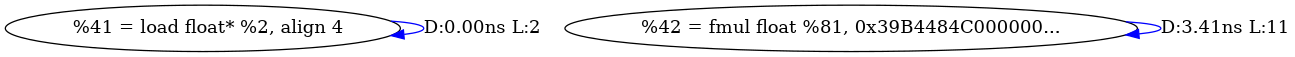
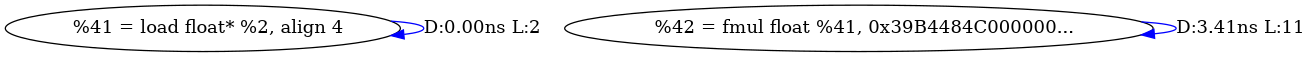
node "%42 = fmul float %81, 0x39B4484C000000...": label "%42 = fmul float %81, 0x39B4484C000000..." -> "%42 = fmul float %41, 0x39B4484C000000..."
